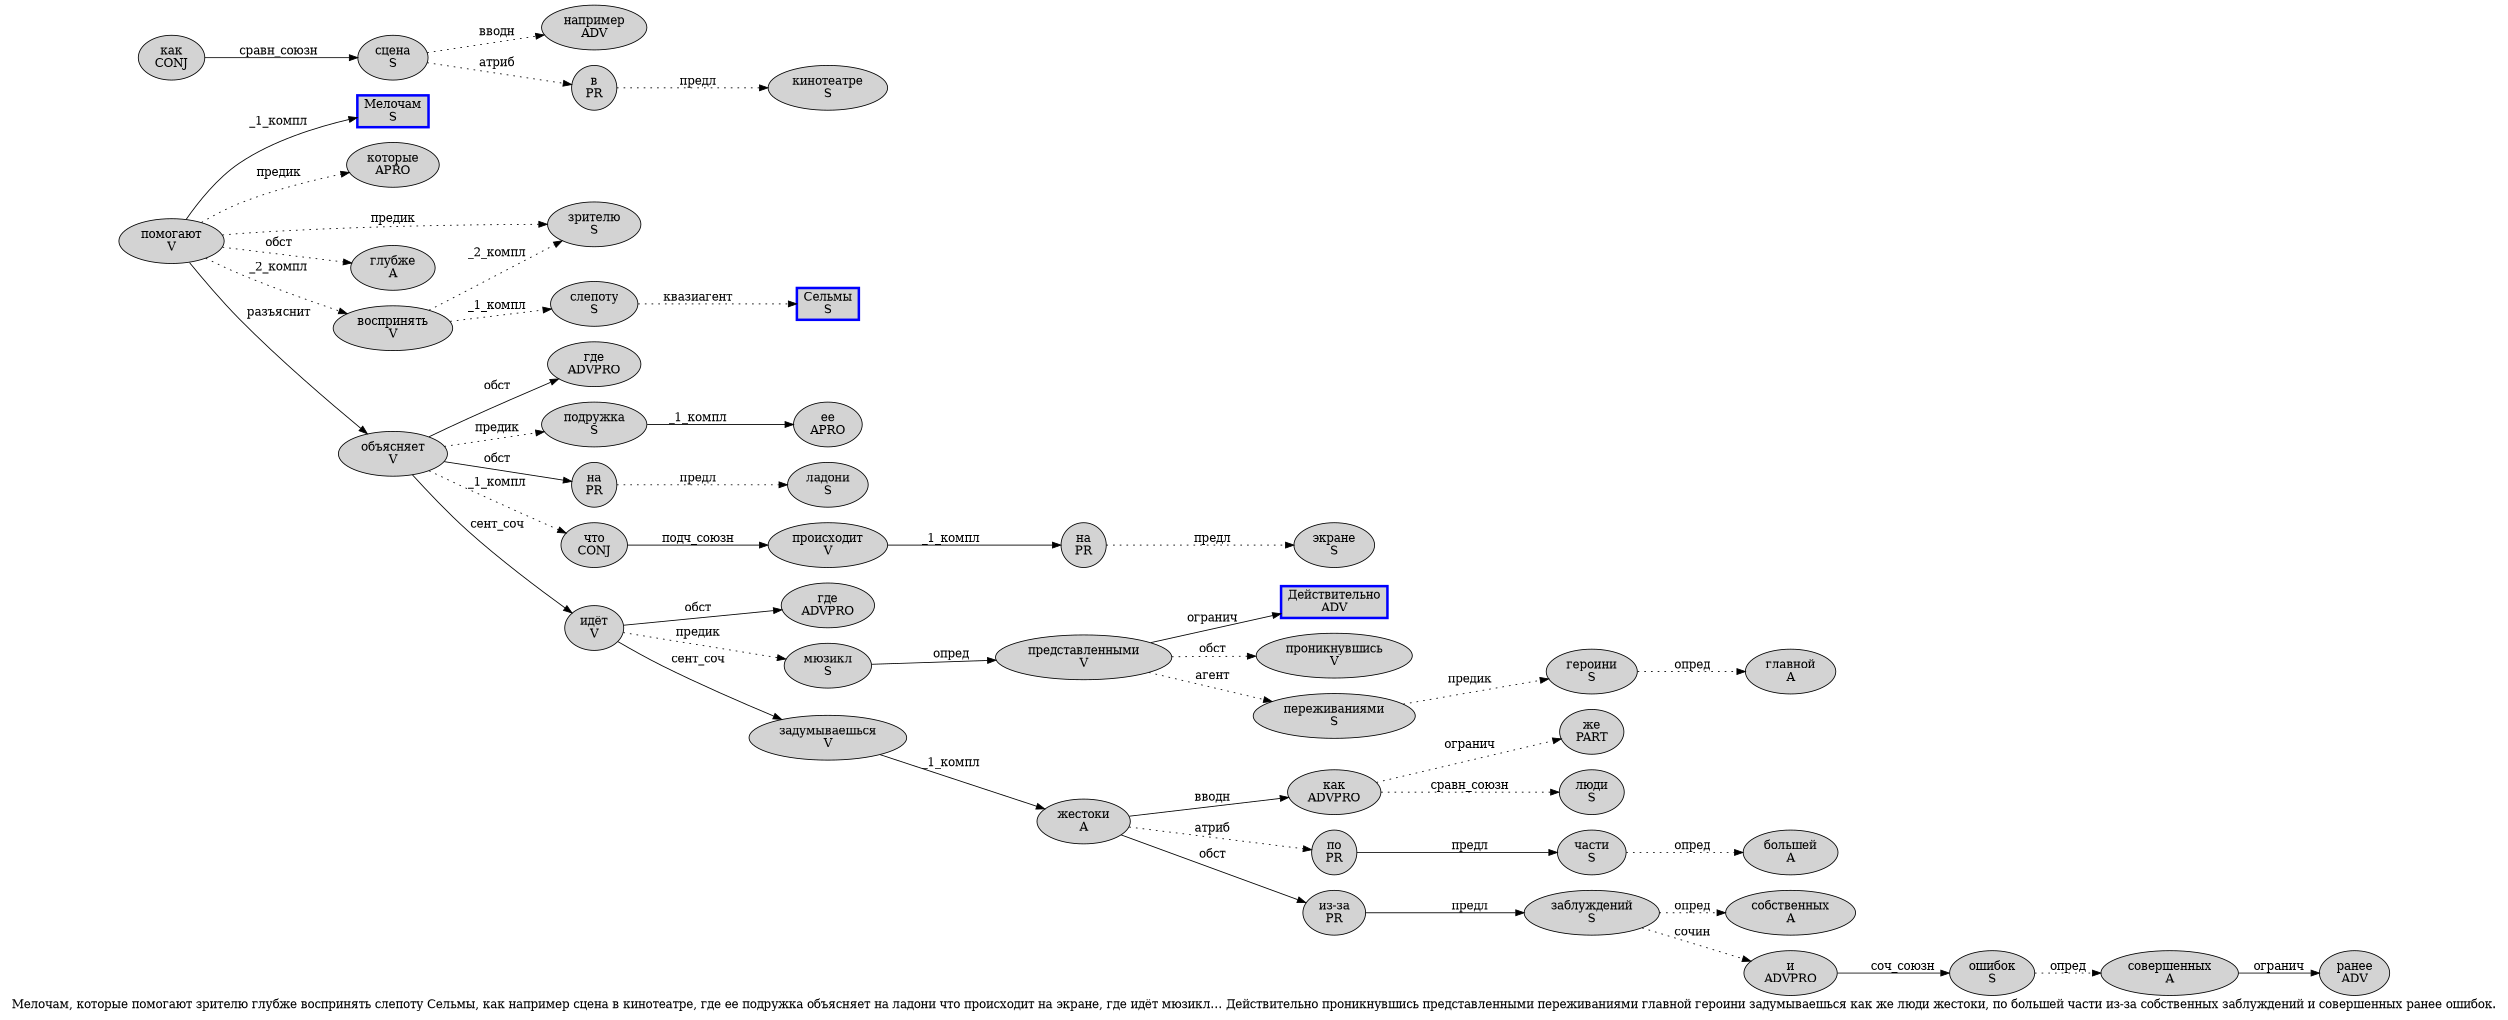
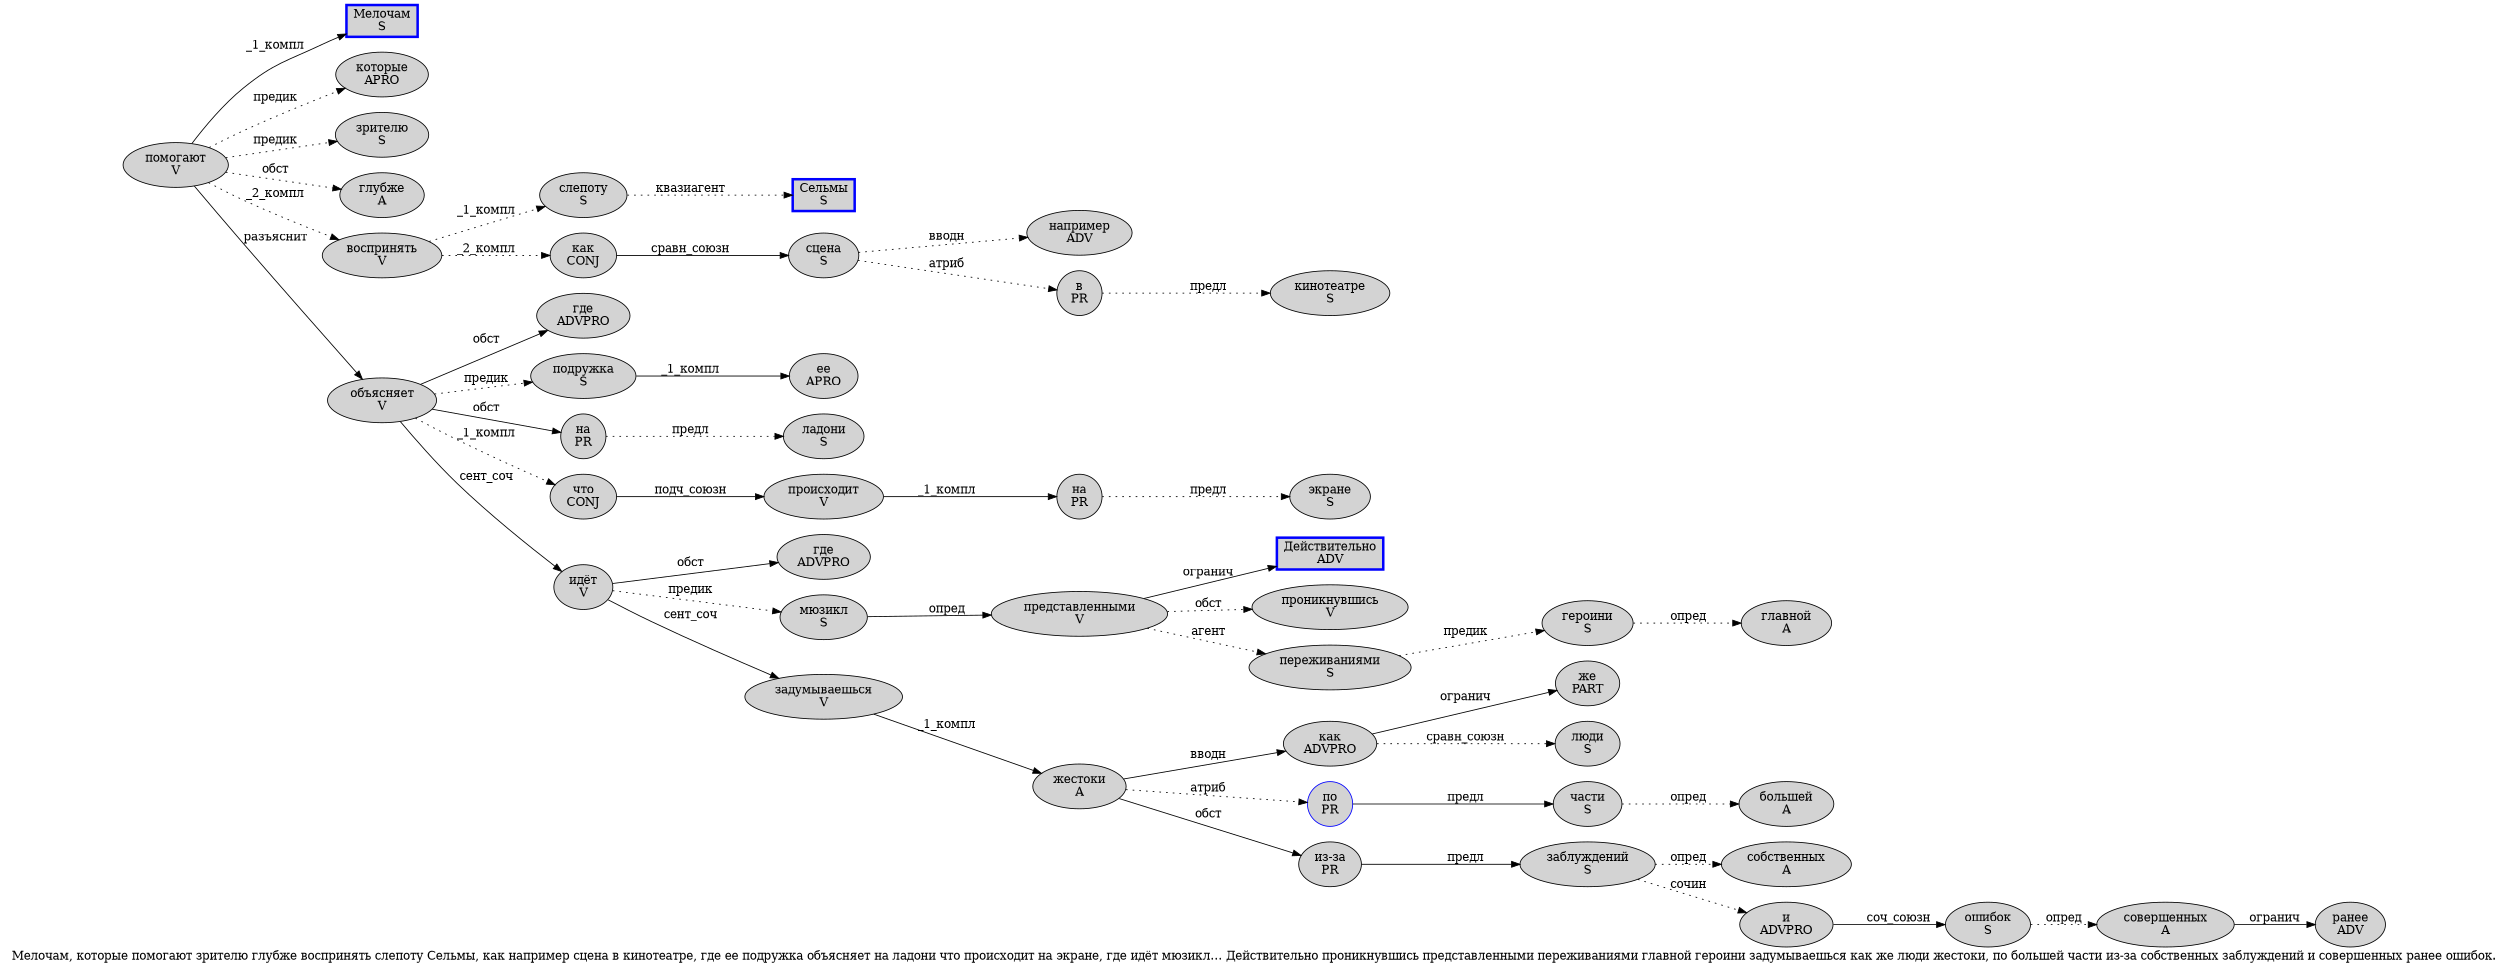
edge "воспринять V" -> "зрителю S": now "воспринять V" -> "как CONJ"
edge "как ADVPRO" -> "же PART": style dotted -> solid
node "по PR": color black -> blue
